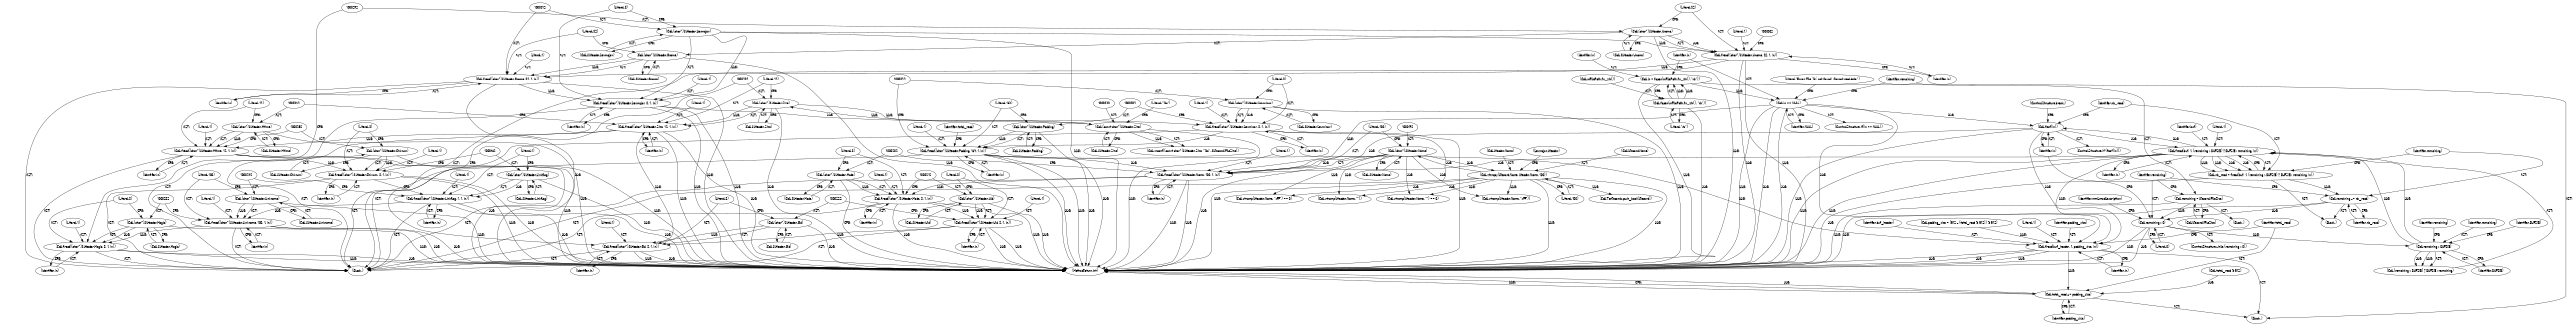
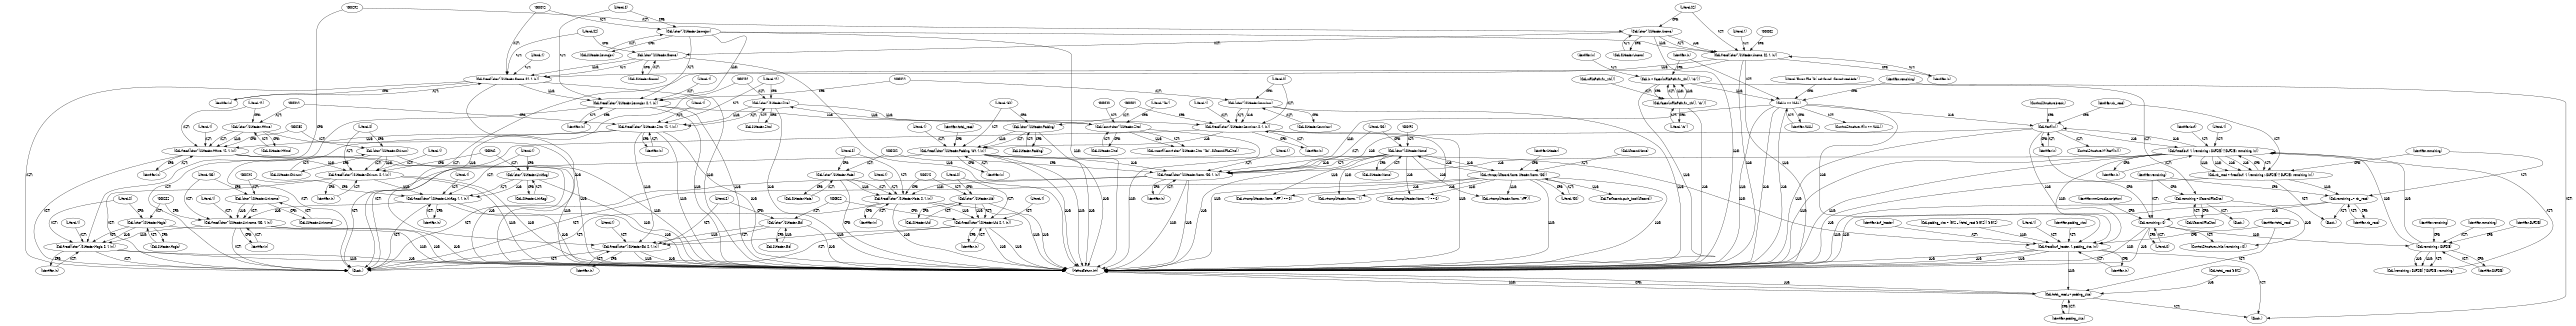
edge "1000322" -> "(Call,fread((char*)&lHeader.Padding, 167, 1, in))": now "1000322" -> "(Call,fread((char*)&lHeader.Devmajor, 8, 1, in))"
node "(Call,lHeader.Name)": removed
node "(Devmajor,lHeader)": label "(Devmajor,lHeader)" -> "(Identifier,lHeader)"
edge "1000232" -> "(Call,fread((char*)&lHeader.Gid, 8, 1, in))": label "CFG: " -> "DDG: "
edge "(Call,fread((char*)&lHeader.Chksum, 8, 1, in))" -> "(Call,fread((char*)&lHeader.Linkflag, 1, 1, in))": label "CFG: " -> "DDG: "
edge "(Call,fread((char*)&lHeader.Gid, 8, 1, in))" -> "(Call,fread((char*)&lHeader.Size, 12, 1, in))": reversed
node "1000222": label "1000222" -> "1000522"
edge "(Call,remaining = lRecord.iFileSize)" -> "(Call,remaining > 0)": now "(Call,remaining = lRecord.iFileSize)" -> "(ControlStructure,while (remaining > 0))"
edge "(Call,&lHeader.Gid)" -> "(Call,(char*)&lHeader.Gid)": label "AST: " -> "DDG: "
edge "(Call,(char*)&lHeader.Linkname)" -> "(MethodReturn,int)": removed, label "DDG:"
